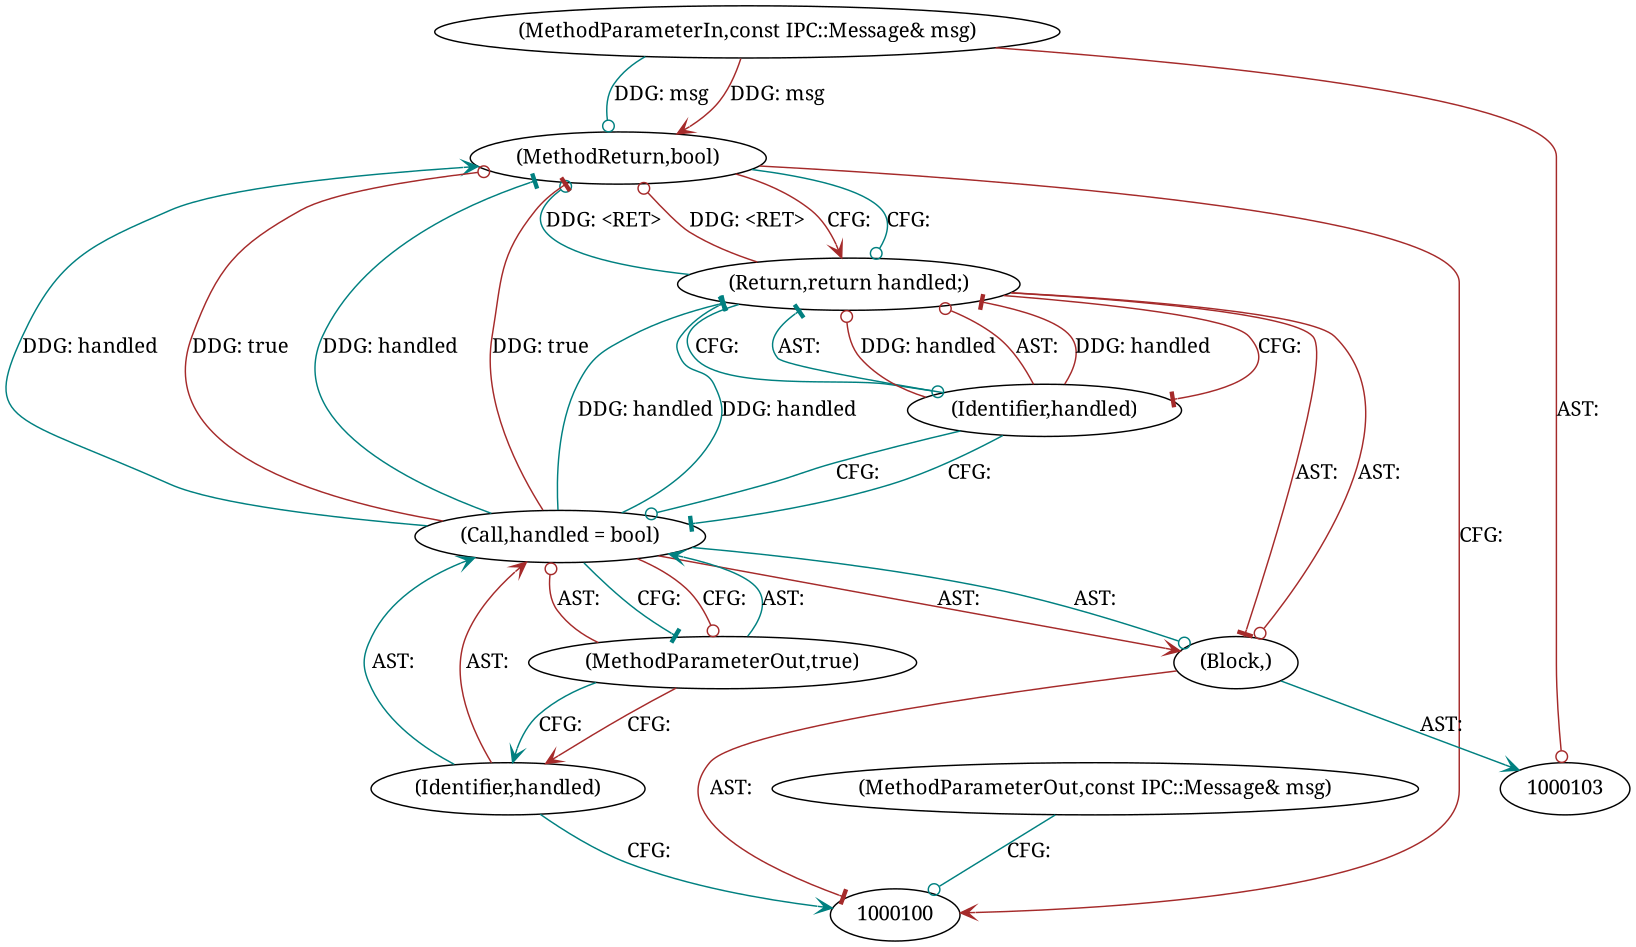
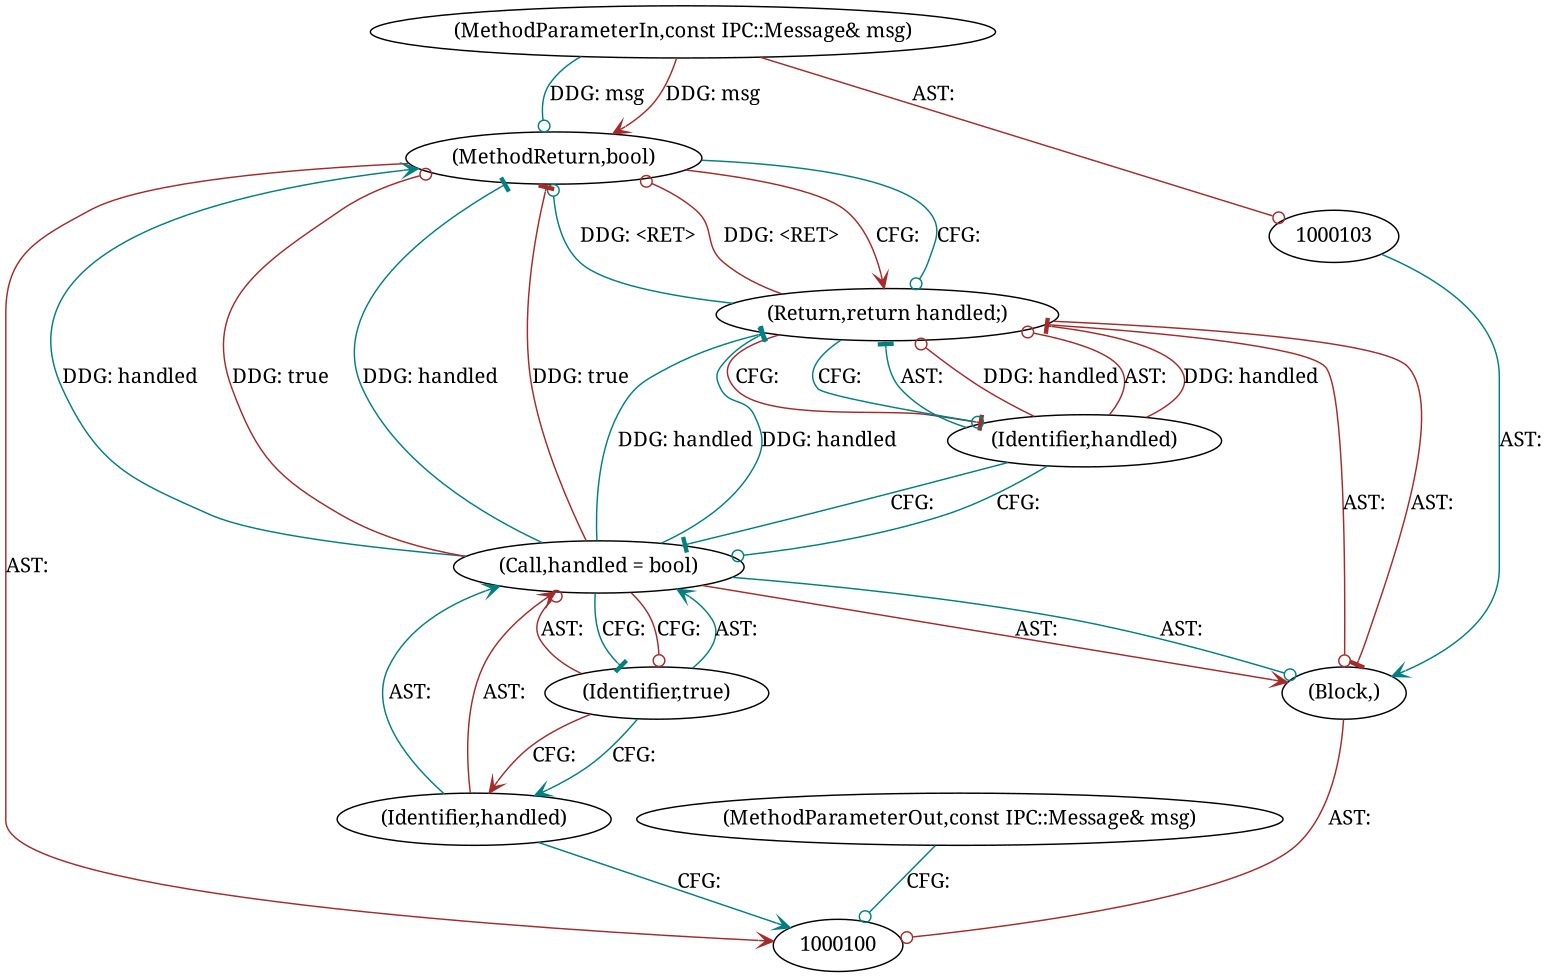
edge "(MethodReturn,bool)" -> "1000100": label "CFG: " -> "AST: "
node "(MethodParameterOut,true)": label "(MethodParameterOut,true)" -> "(Identifier,true)"
edge "(Block,)" -> "1000100": arrowhead tee -> odot
edge "(Block,)" -> "1000103": reversed
